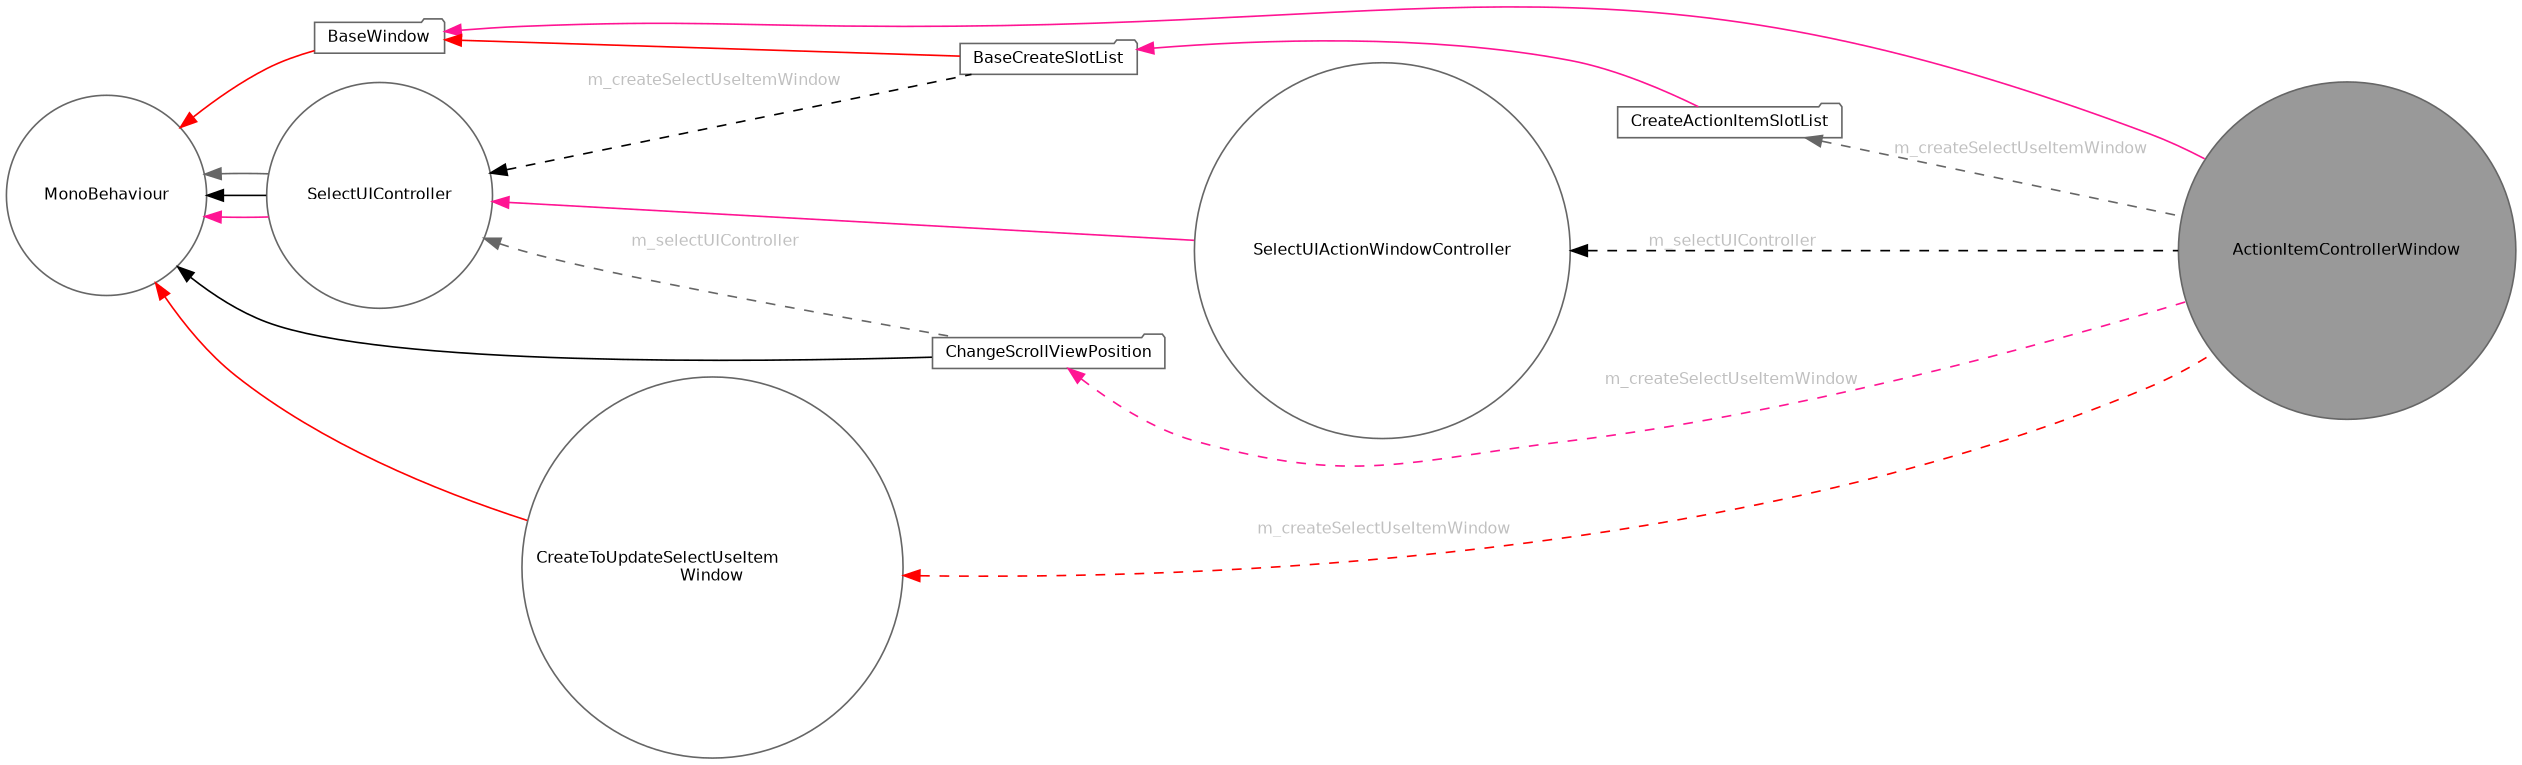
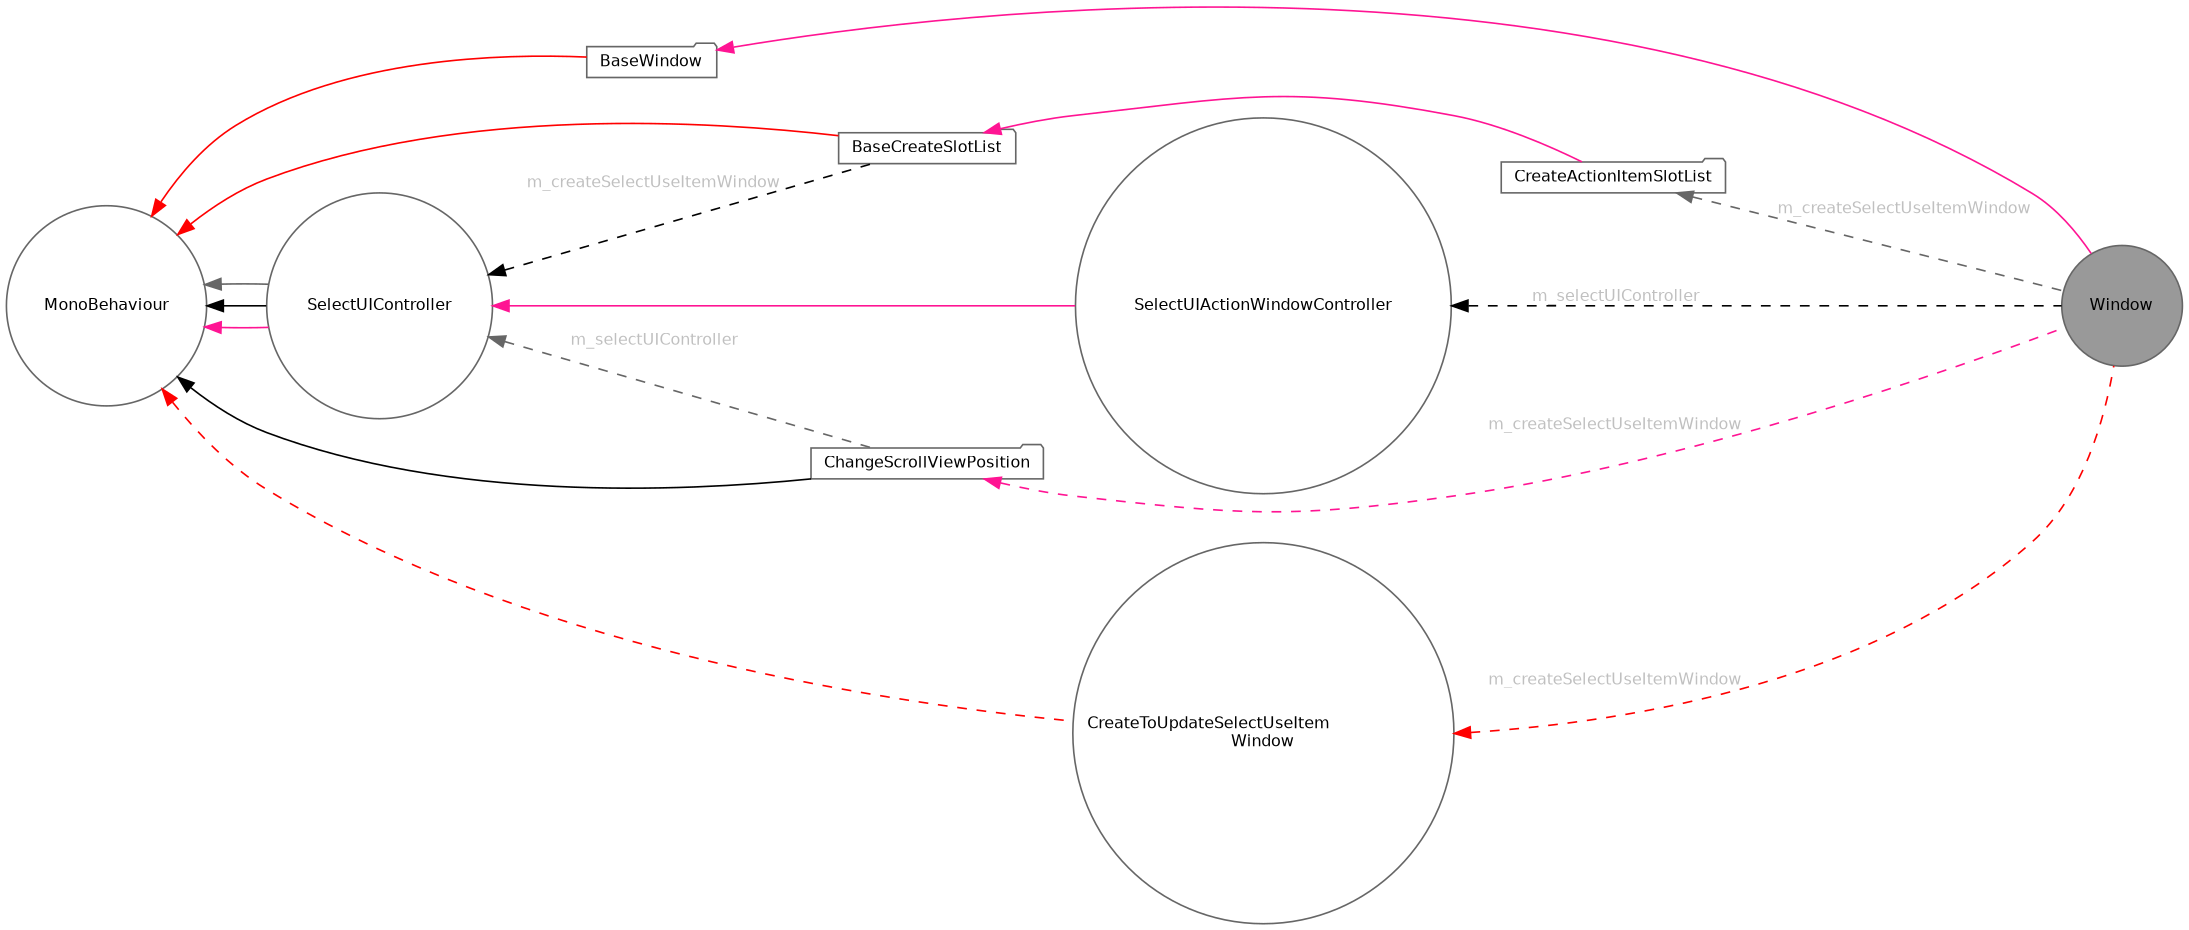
edge "BaseCreateSlotList" -> "BaseWindow": now "BaseCreateSlotList" -> "MonoBehaviour"
node "ActionItemControllerWindow": label "ActionItemControllerWindow" -> "Window"
edge "CreateToUpdateSelectUseItem Window" -> "MonoBehaviour": style solid -> dashed
